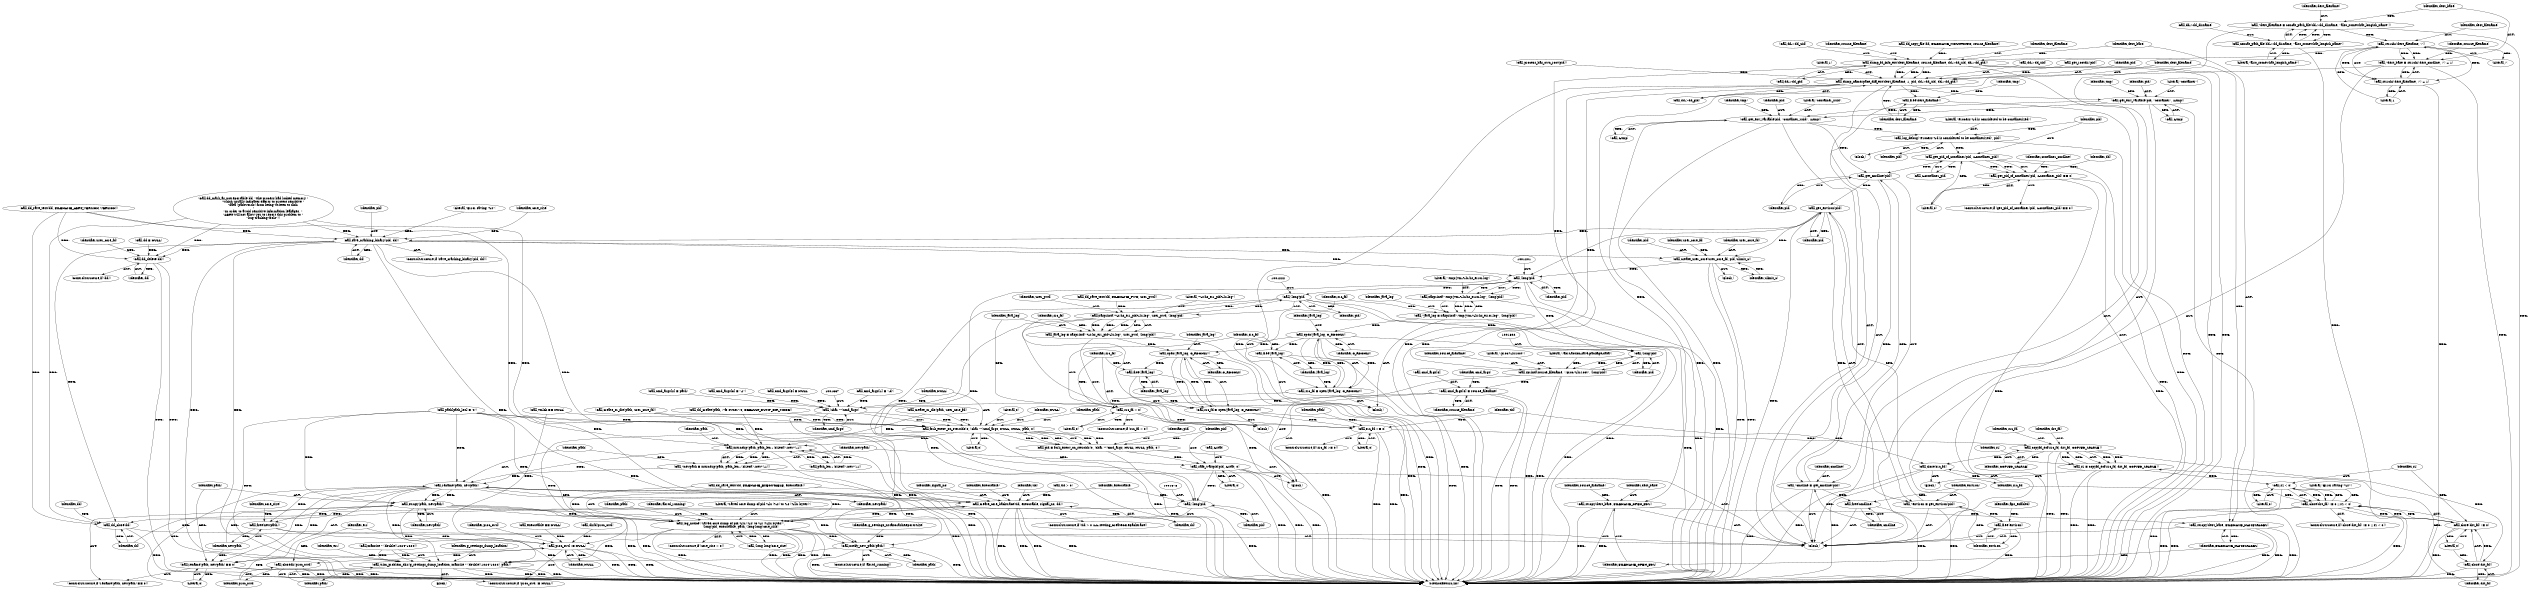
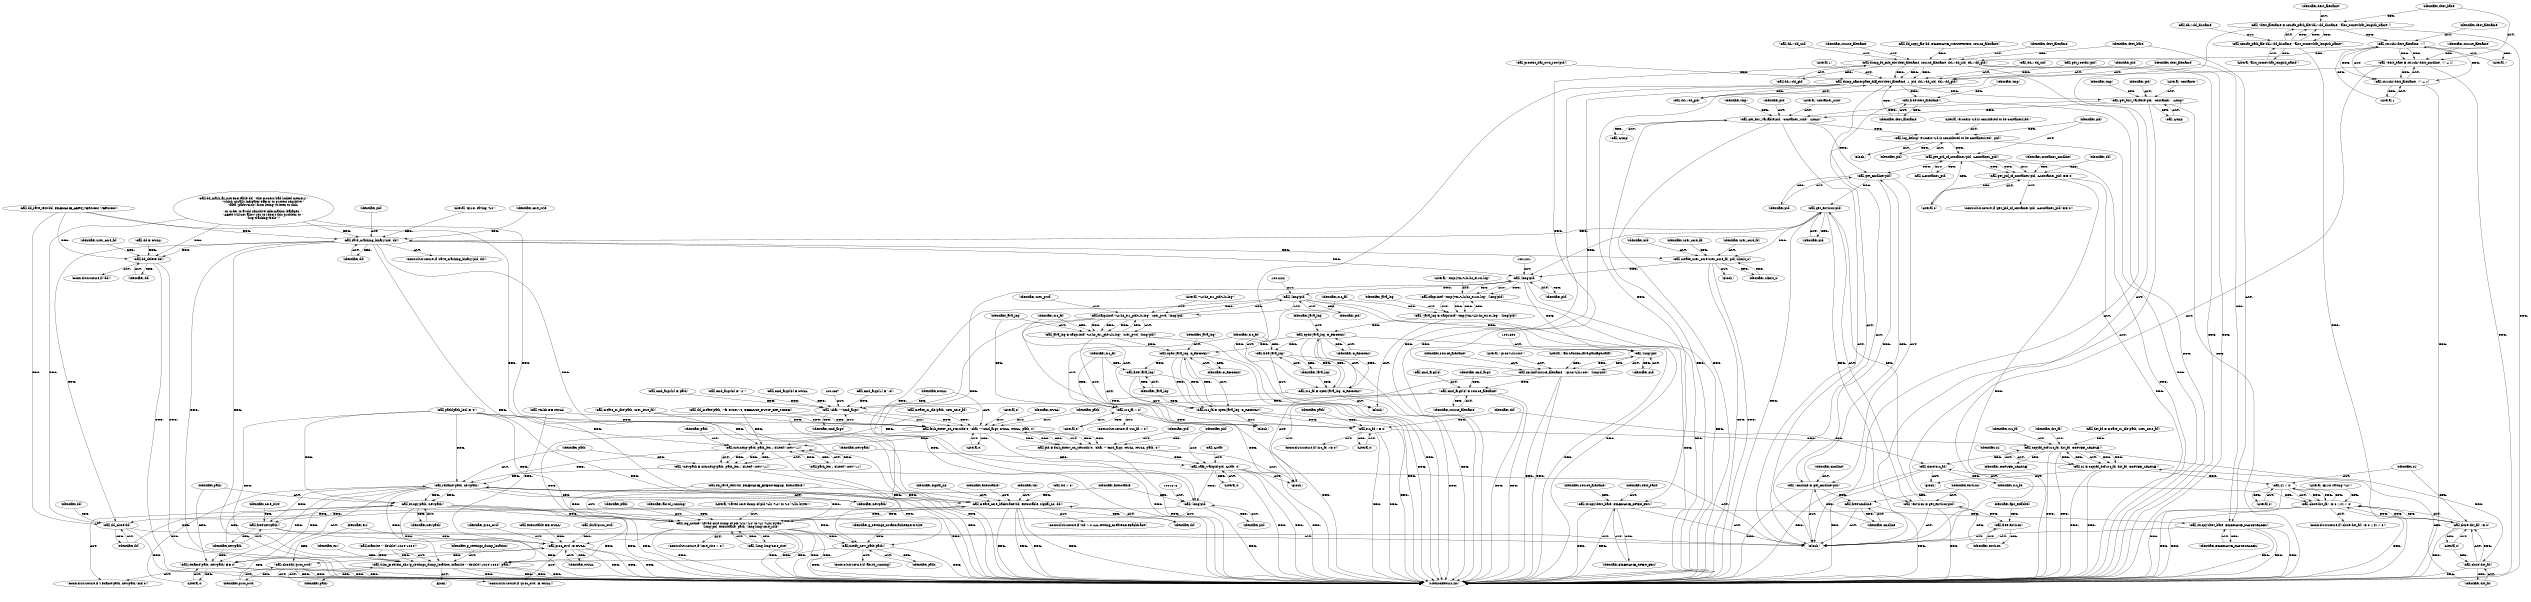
node "(Call,dd_save_text(dd, FILENAME_PWD, user_pwd))": removed
node "(Call,dst_fd = create_or_die(path, user_core_fd))": added
edge "(Identifier,FILENAME_NAMESPACES)" -> "(Identifier,FILENAME_OPEN_FDS)": now "(Call,strcpy(dest_base, FILENAME_OPEN_FDS))" -> "(Identifier,FILENAME_OPEN_FDS)"
edge "(Call,free(environ))" -> "(MethodReturn,int)": removed, label "DDG:"
